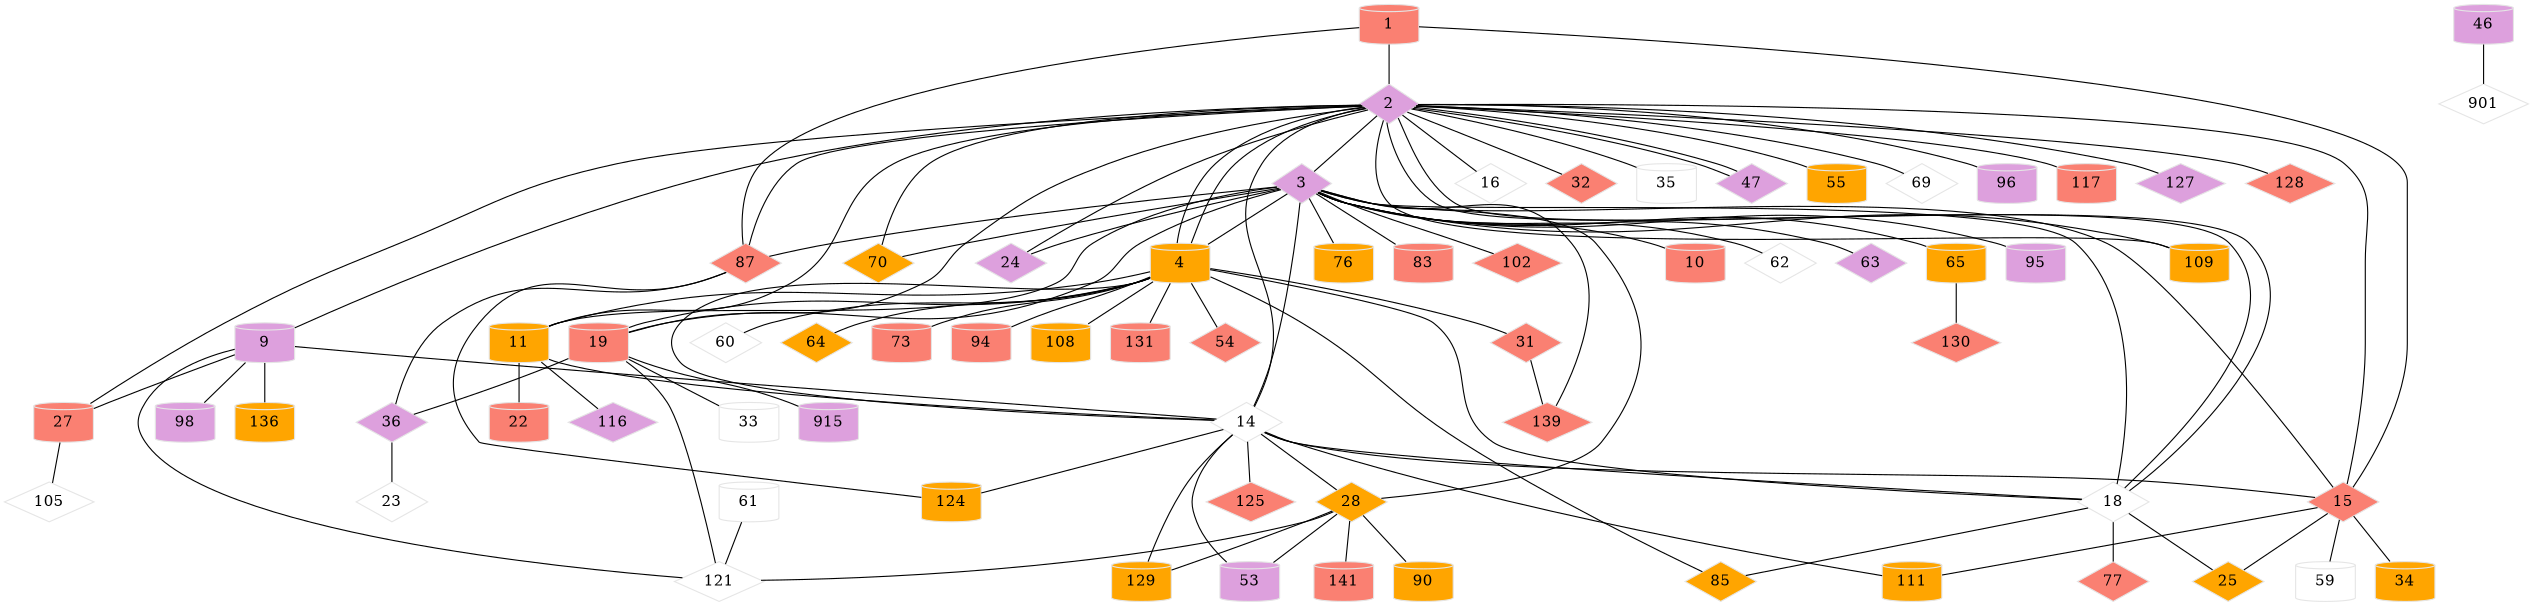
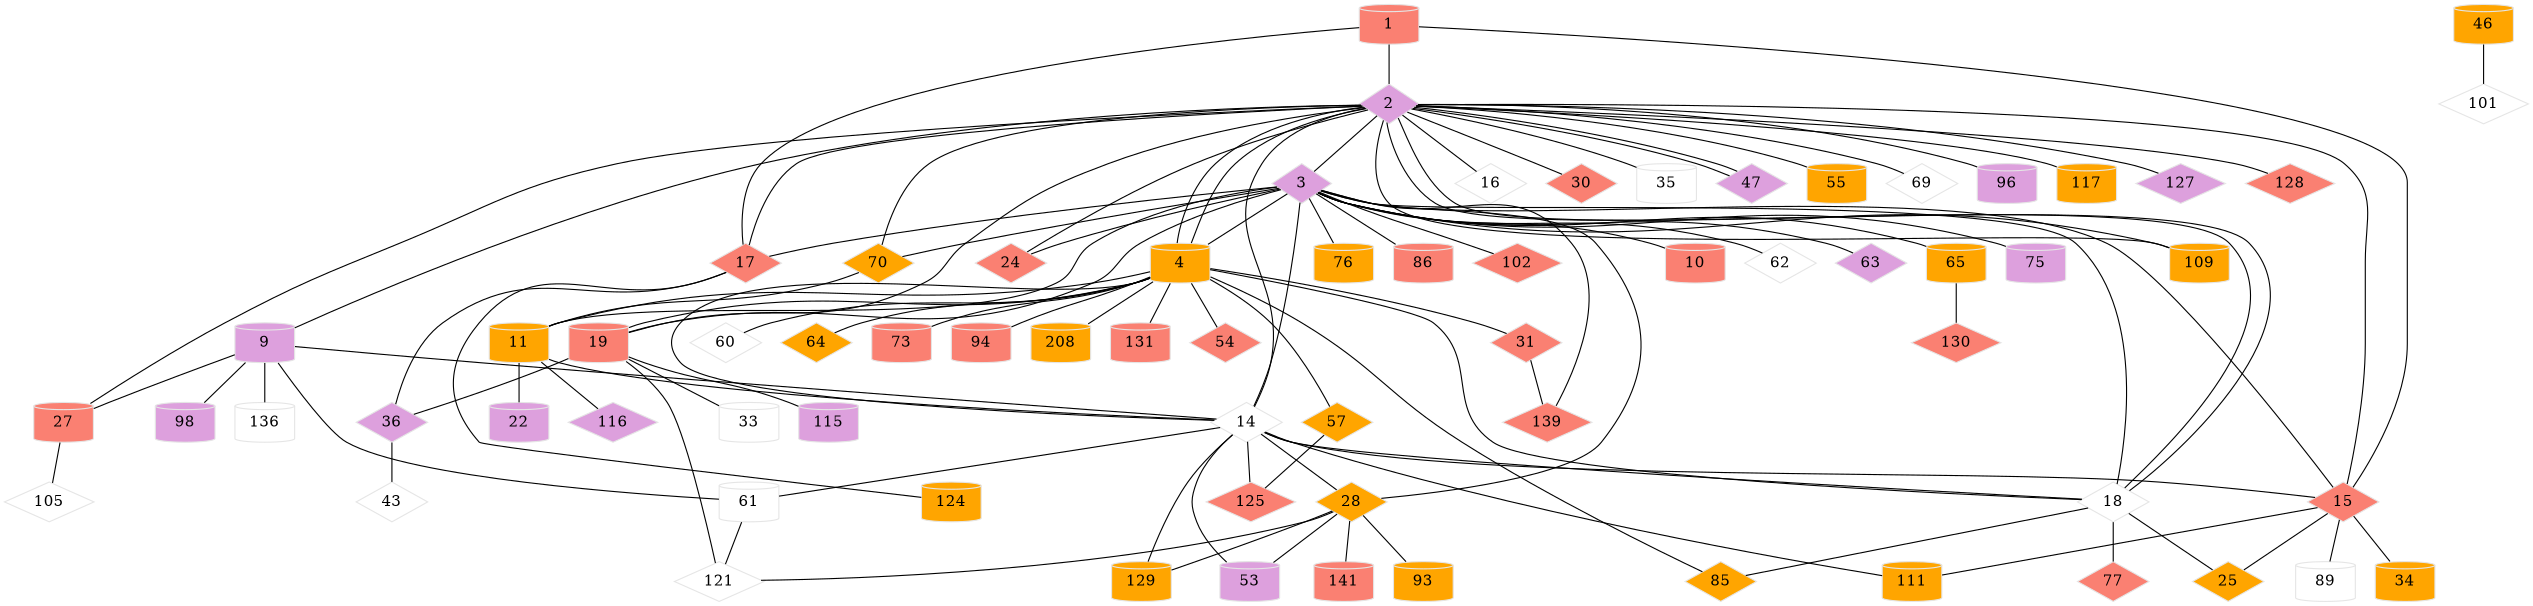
node "46": fillcolor plum -> orange
node "901": label "901" -> "101"
edge "2" -- "11": now "70" -- "11"
node "32": label "32" -> "30"
node "117": fillcolor salmon -> orange
node "87": label "87" -> "17"
node "24": fillcolor plum -> salmon
node "83": label "83" -> "86"
node "95": label "95" -> "75"
node "108": label "108" -> "208"
node "136": fillcolor orange -> white
node "22": fillcolor salmon -> plum
node "915": label "915" -> "115"
node "57": added
edge "14" -- "124": now "14" -- "61"
node "23": label "23" -> "43"
edge "9" -- "121": now "9" -- "61"
node "90": label "90" -> "93"
node "59": label "59" -> "89"
